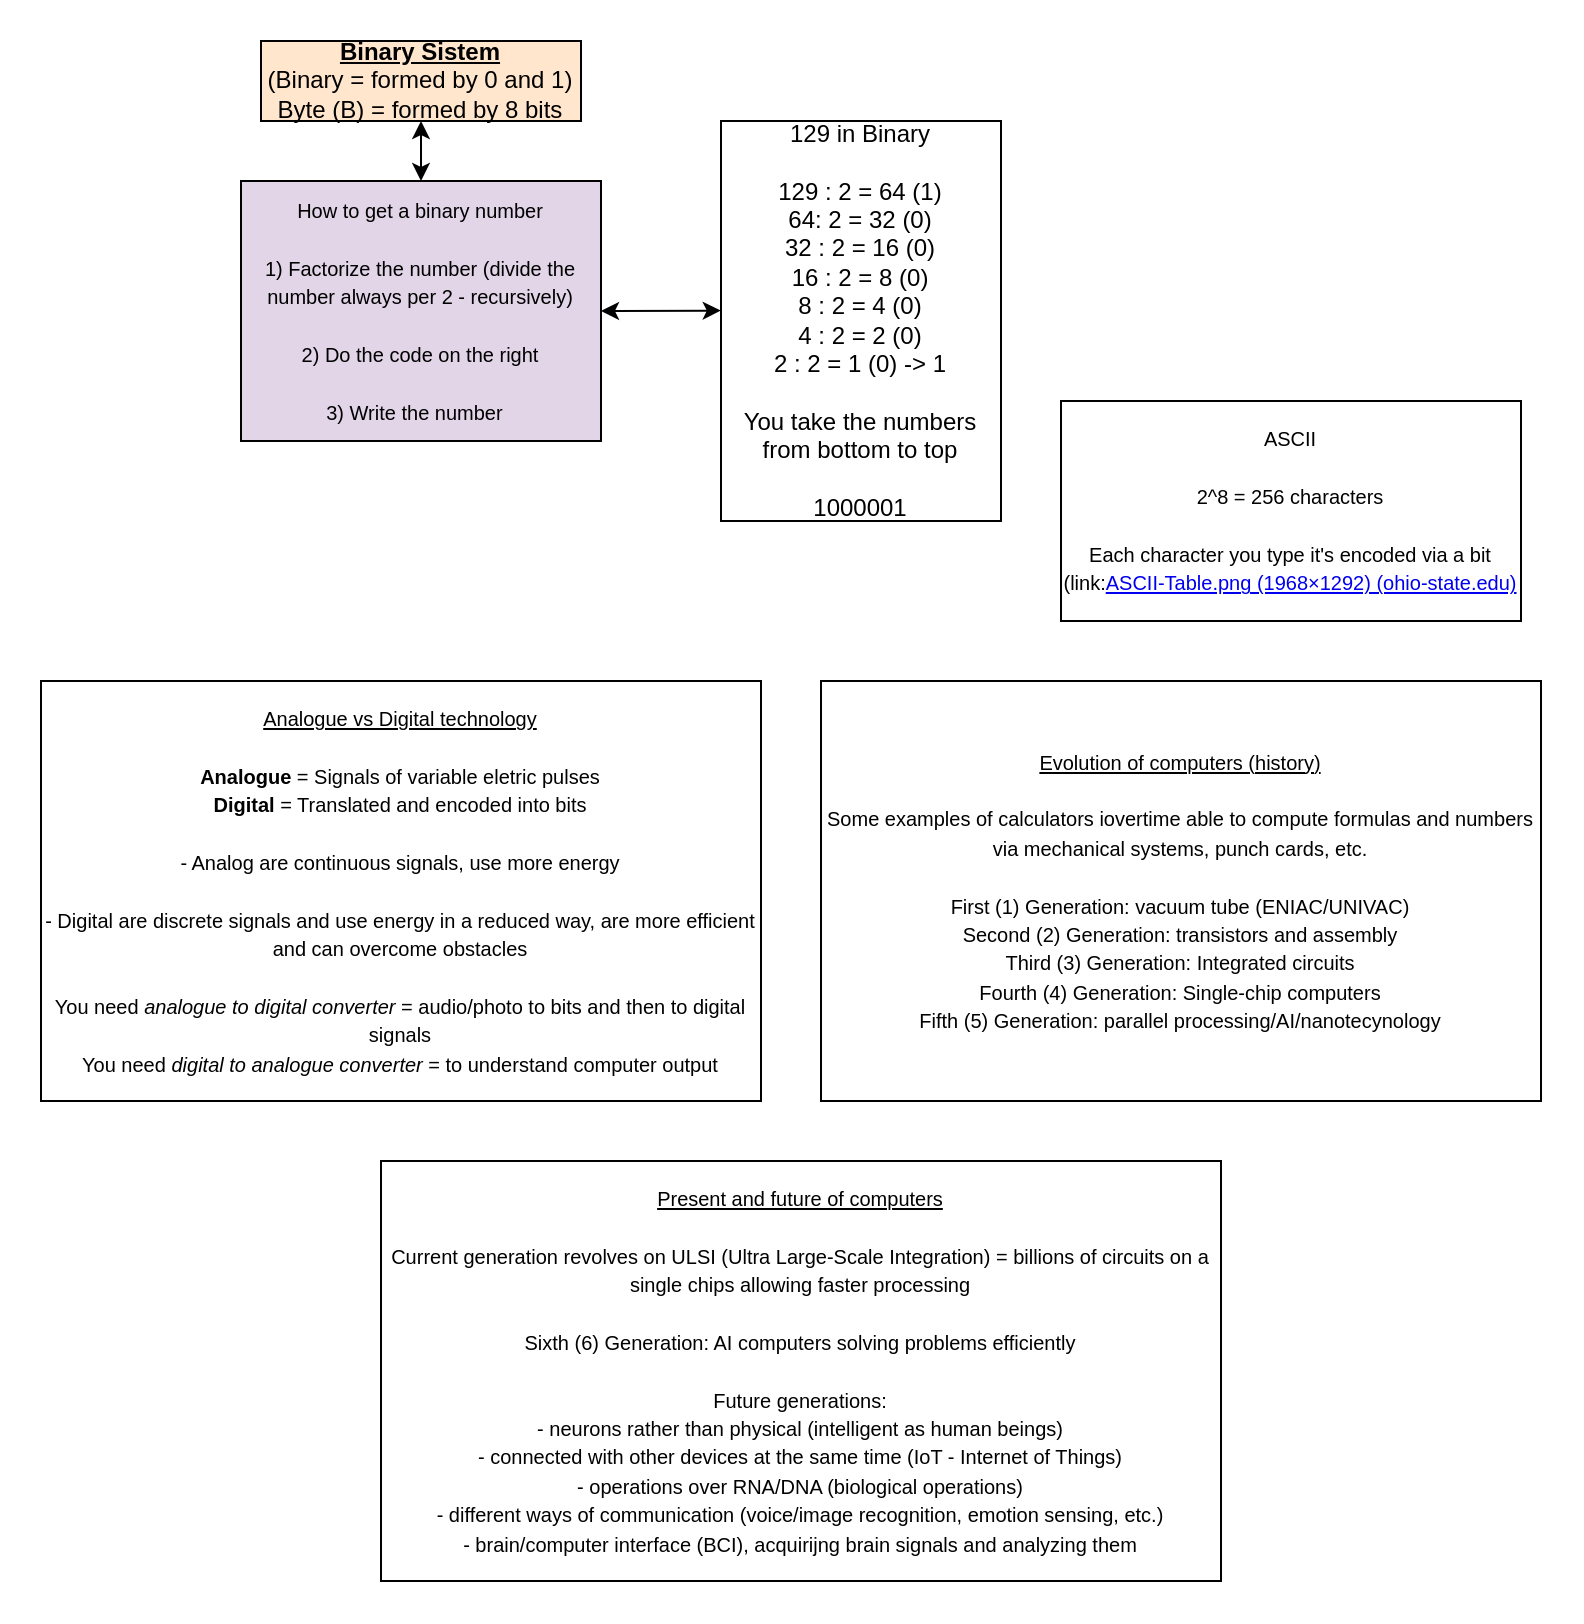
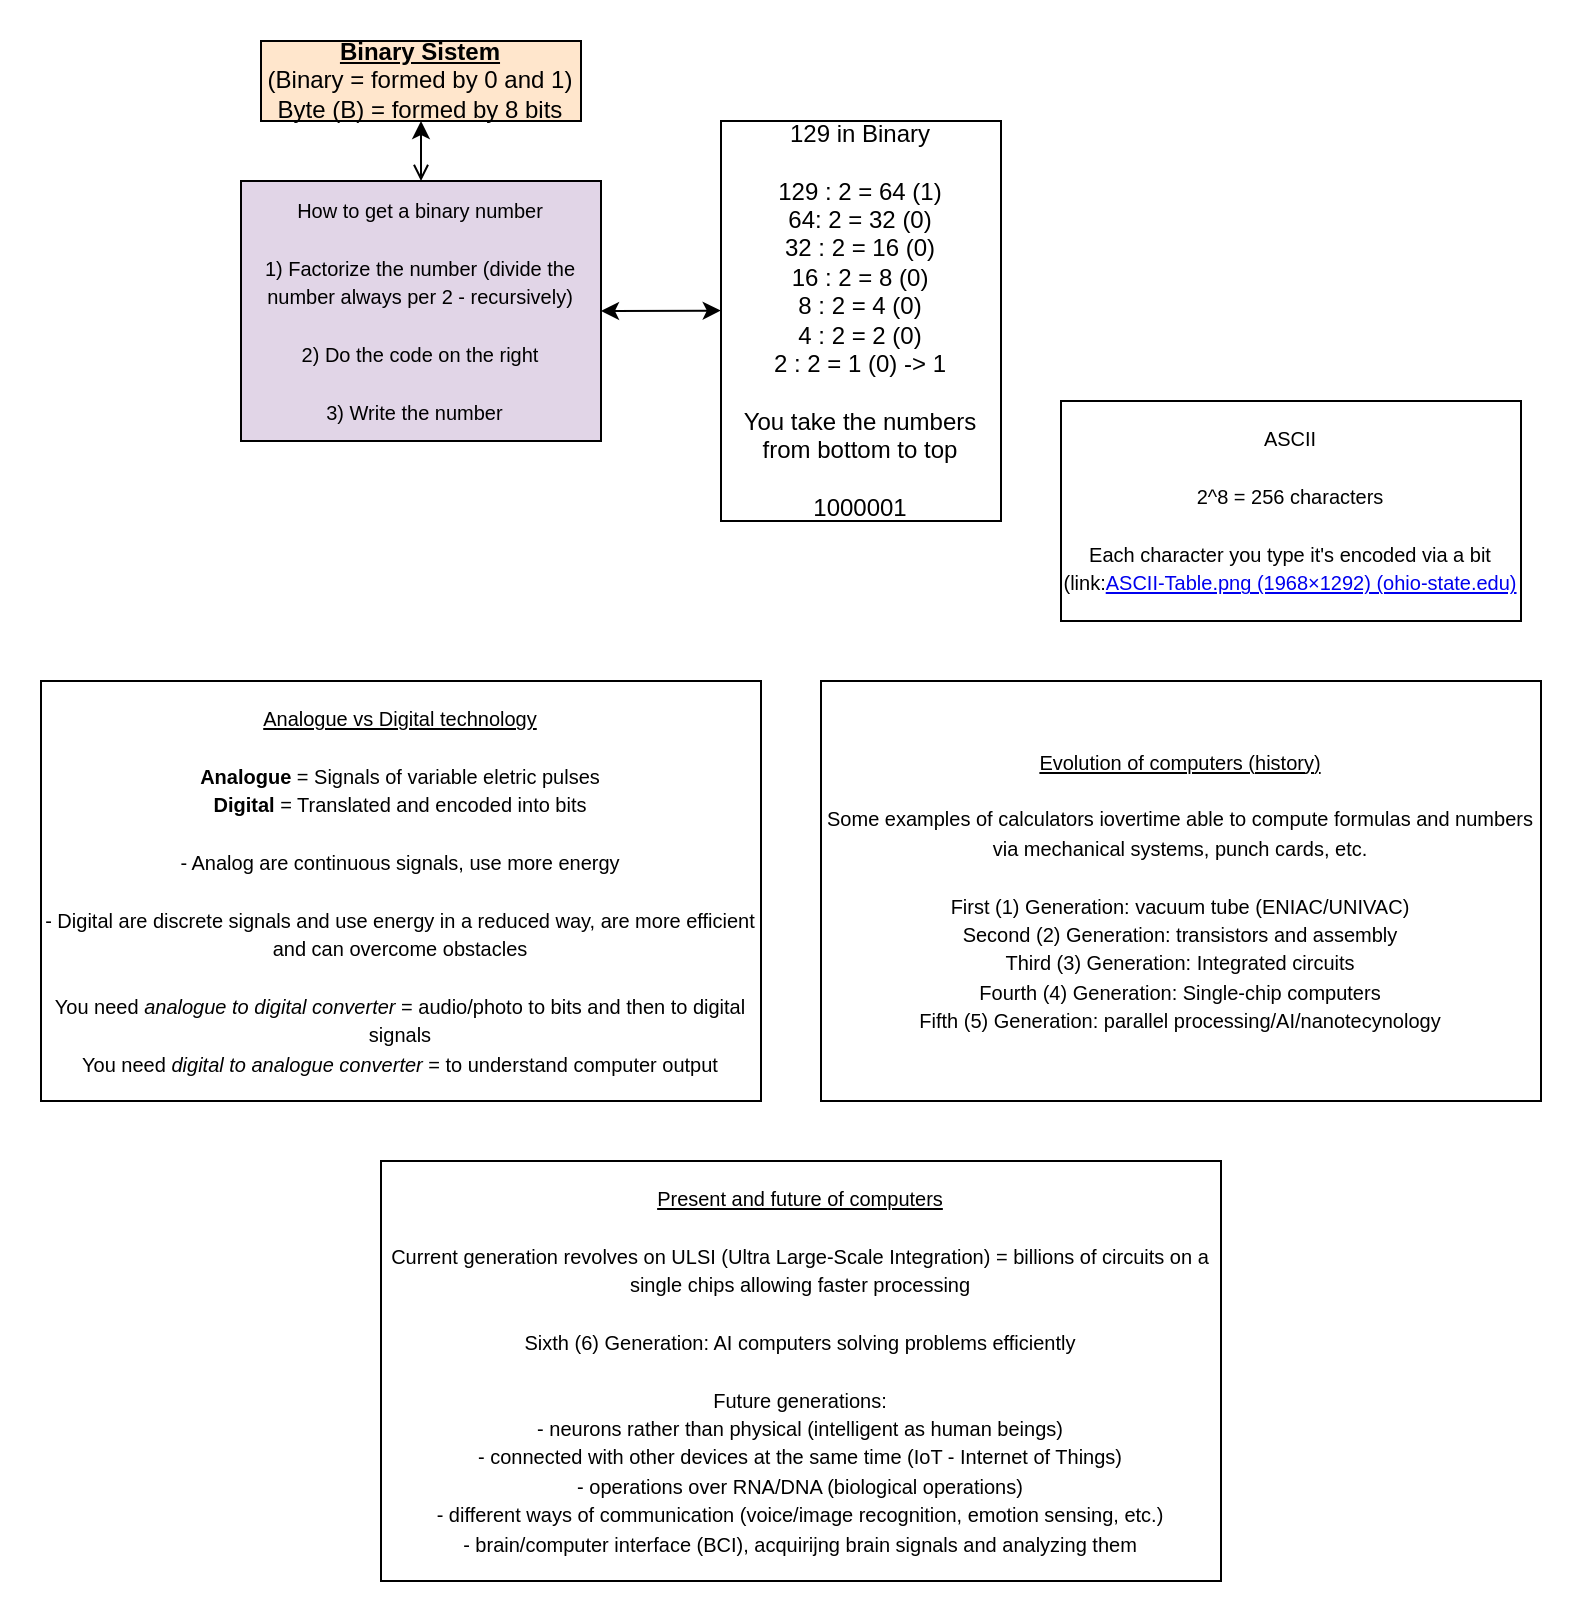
edge "Binary Sistem (Binary = formed by 0 and 1) Byte (B) = formed by 8 bits" -- "How to get a binary number 1) Factorize the number (divide the number always per 2 - recursively) 2) Do the code on the right 3) Write the number": arrowhead classic -> open
